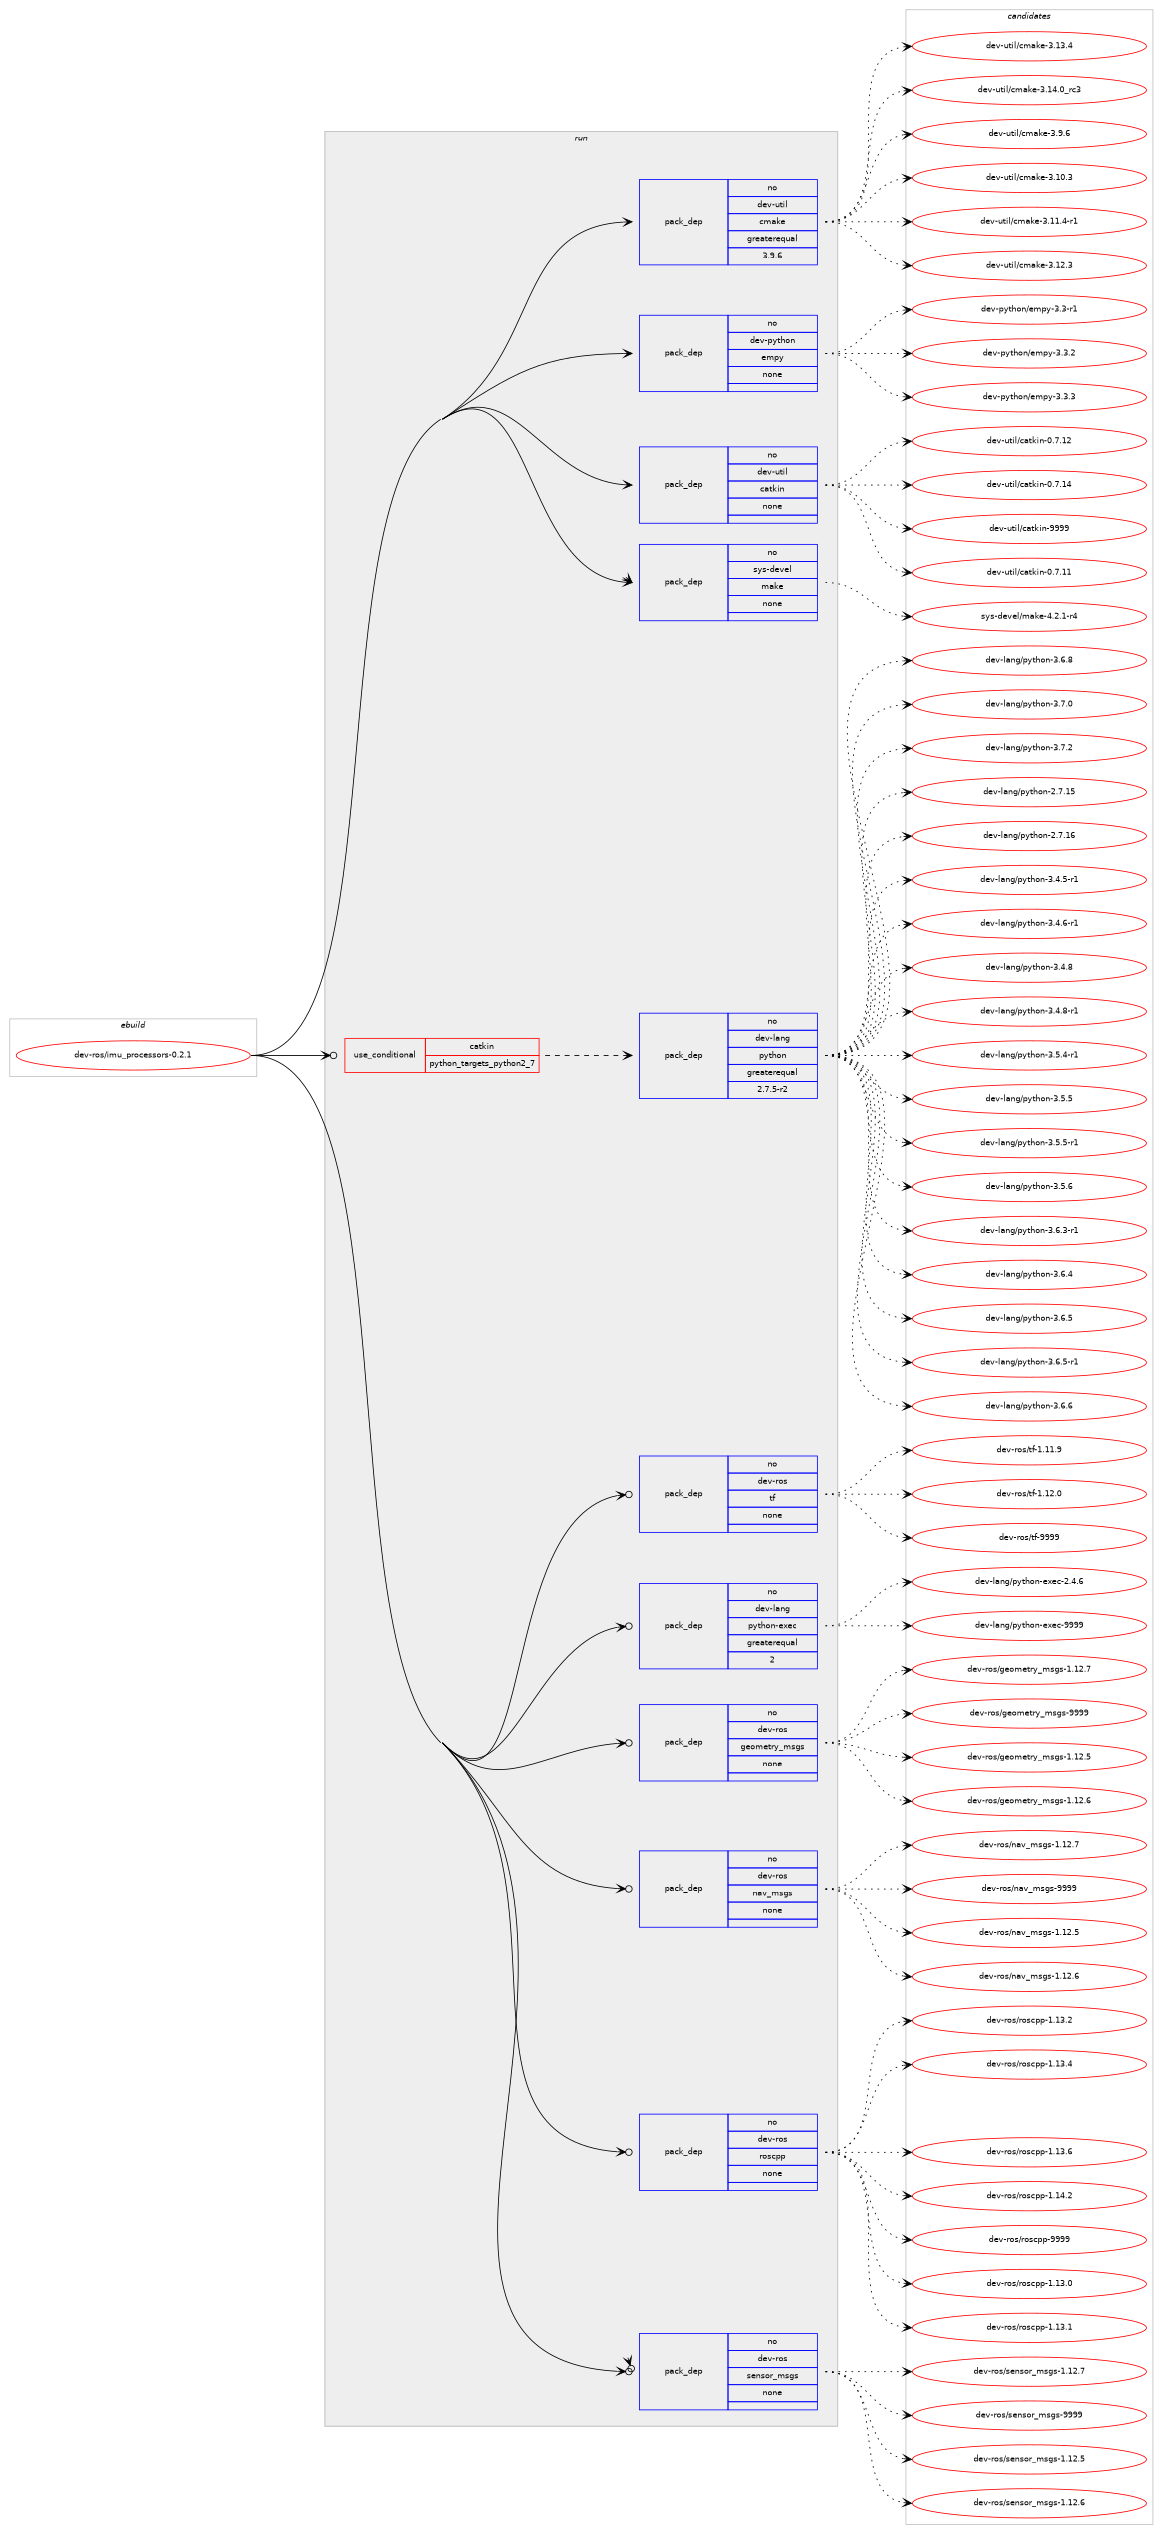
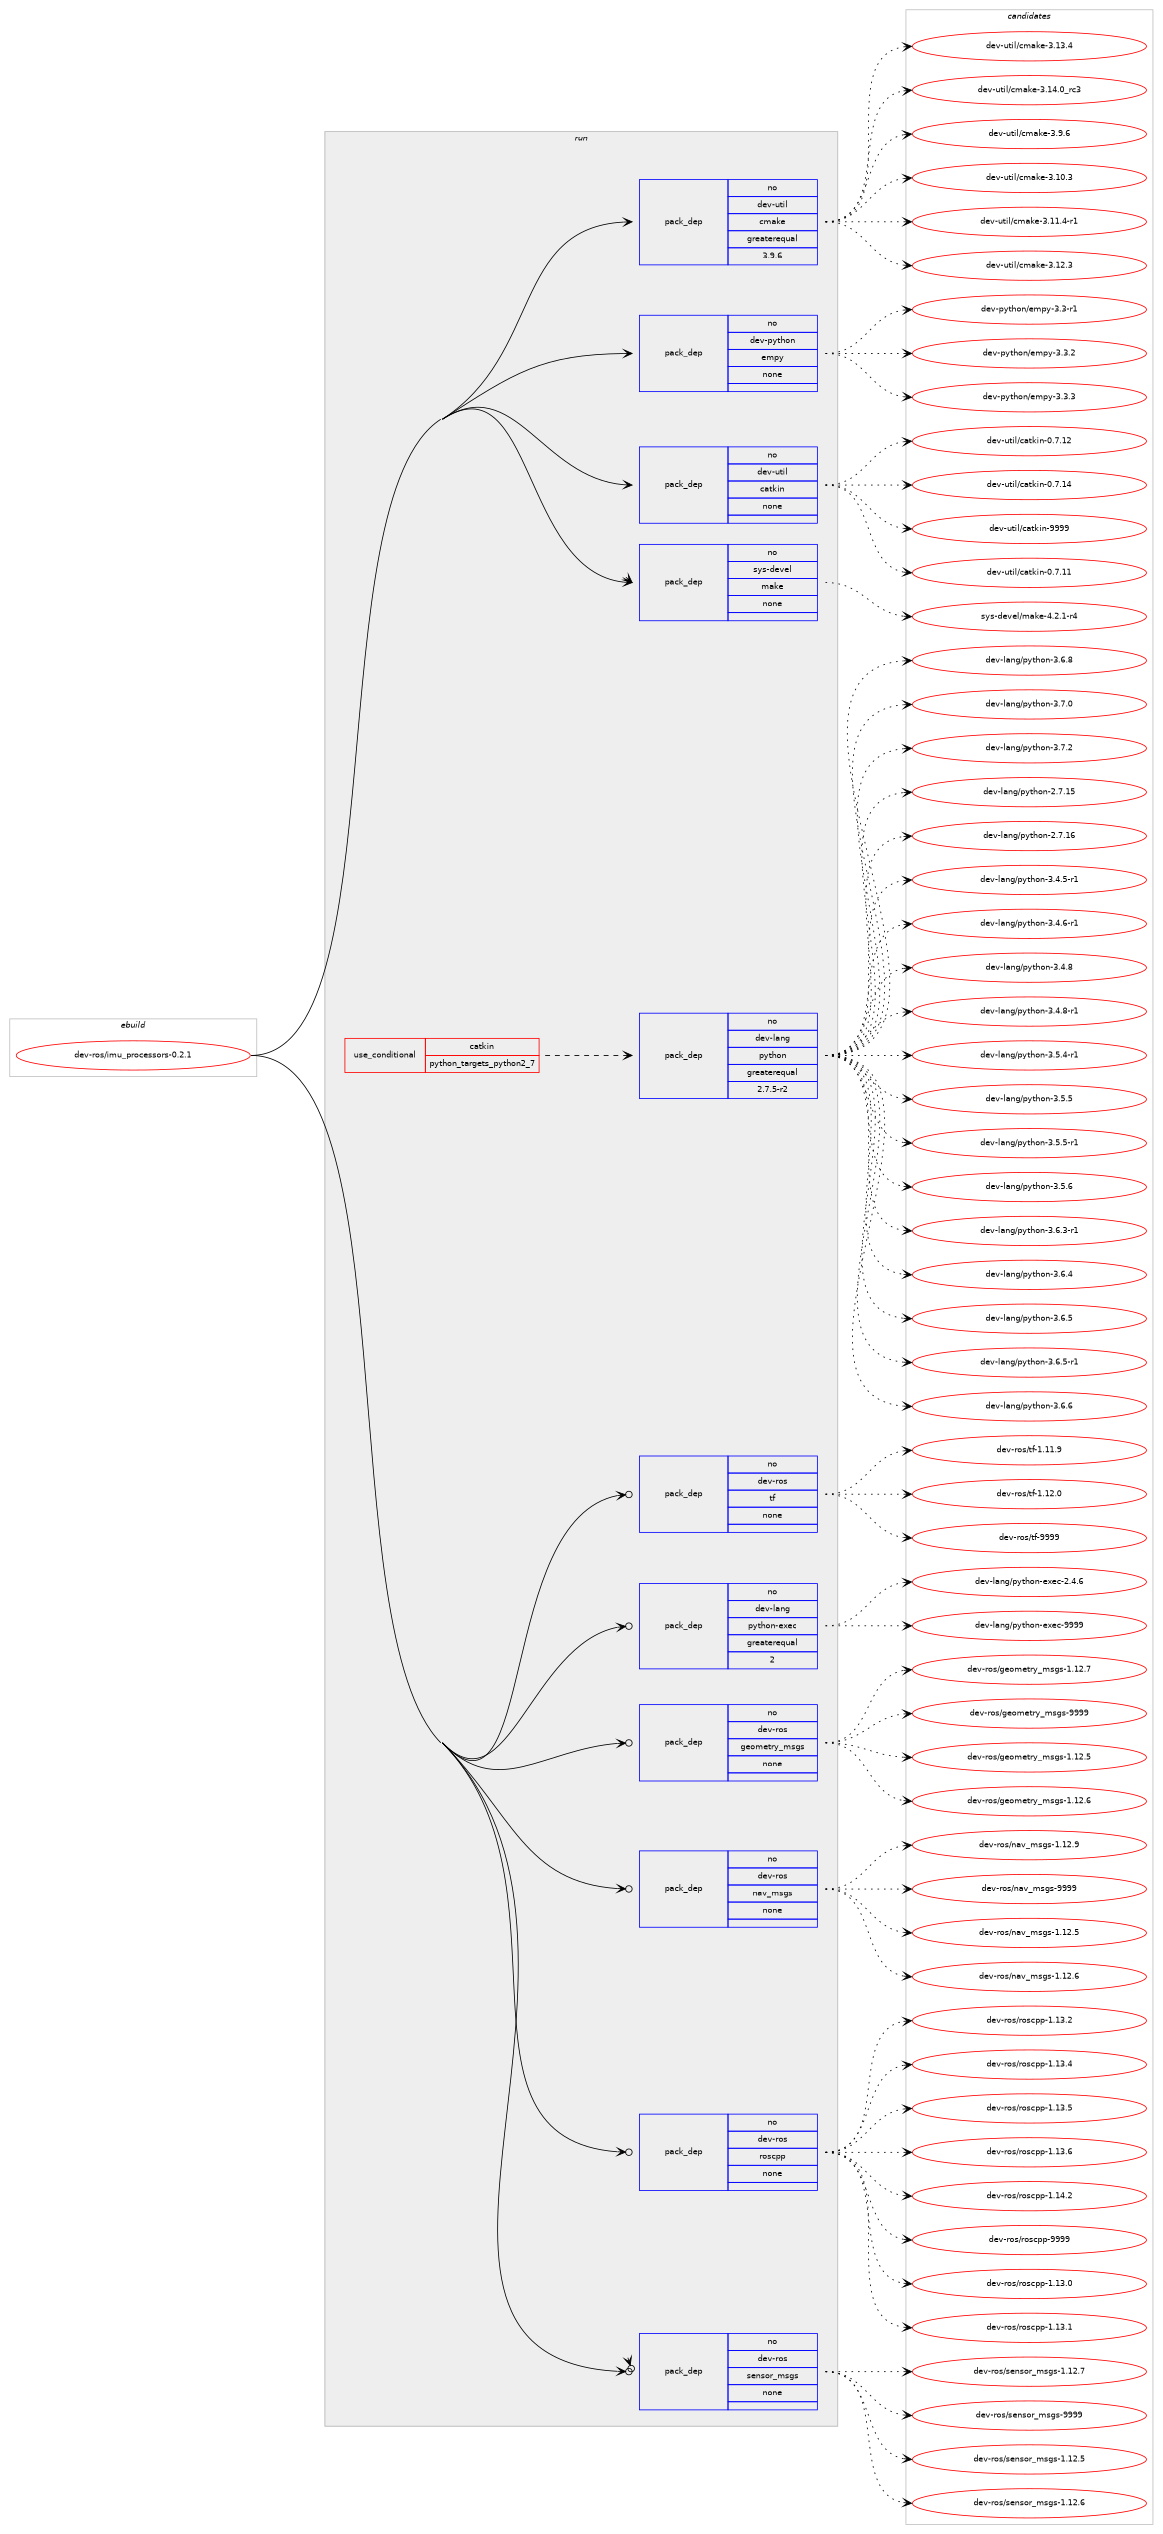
edge "dev-ros/imu_processors-0.2.1" -> "use_conditional": removed
node "dev-ros/nav_msgs-1.12.7": label "dev-ros/nav_msgs-1.12.7" -> "dev-ros/nav_msgs-1.12.9"
node "dev-ros/roscpp-1.13.5": added
